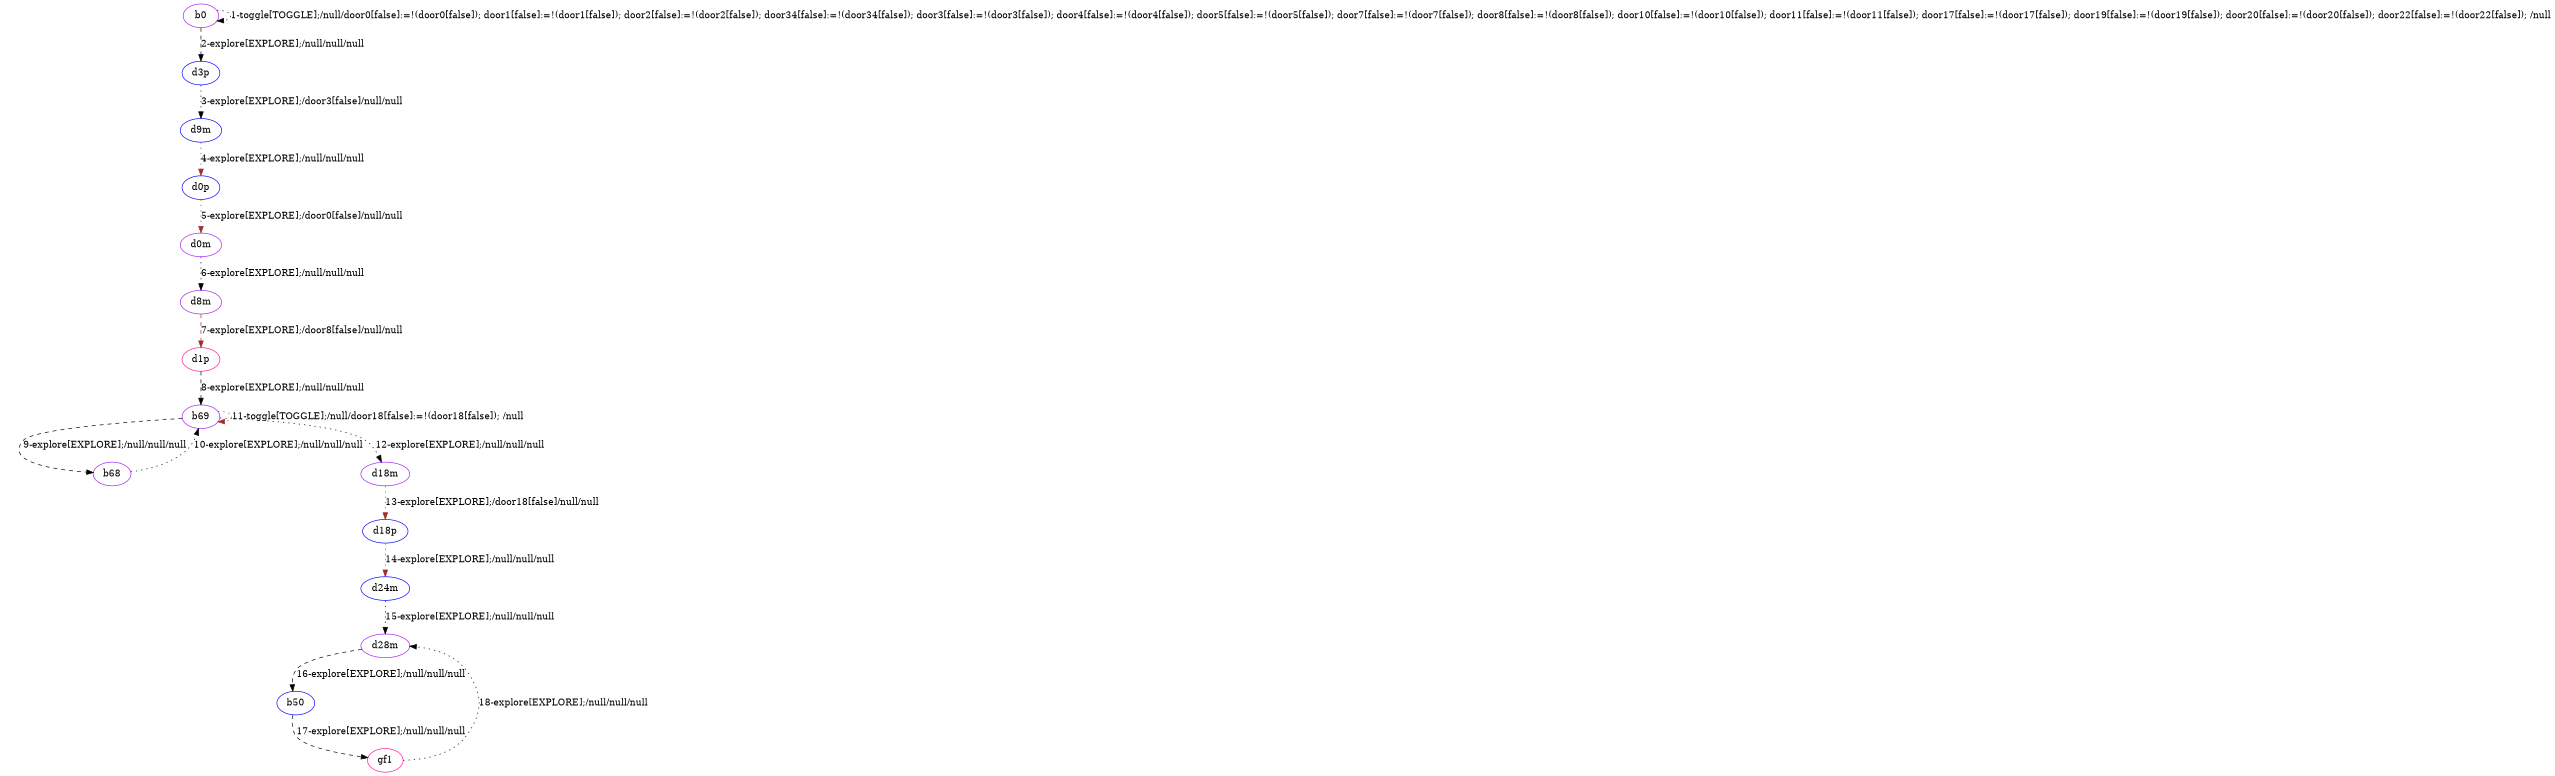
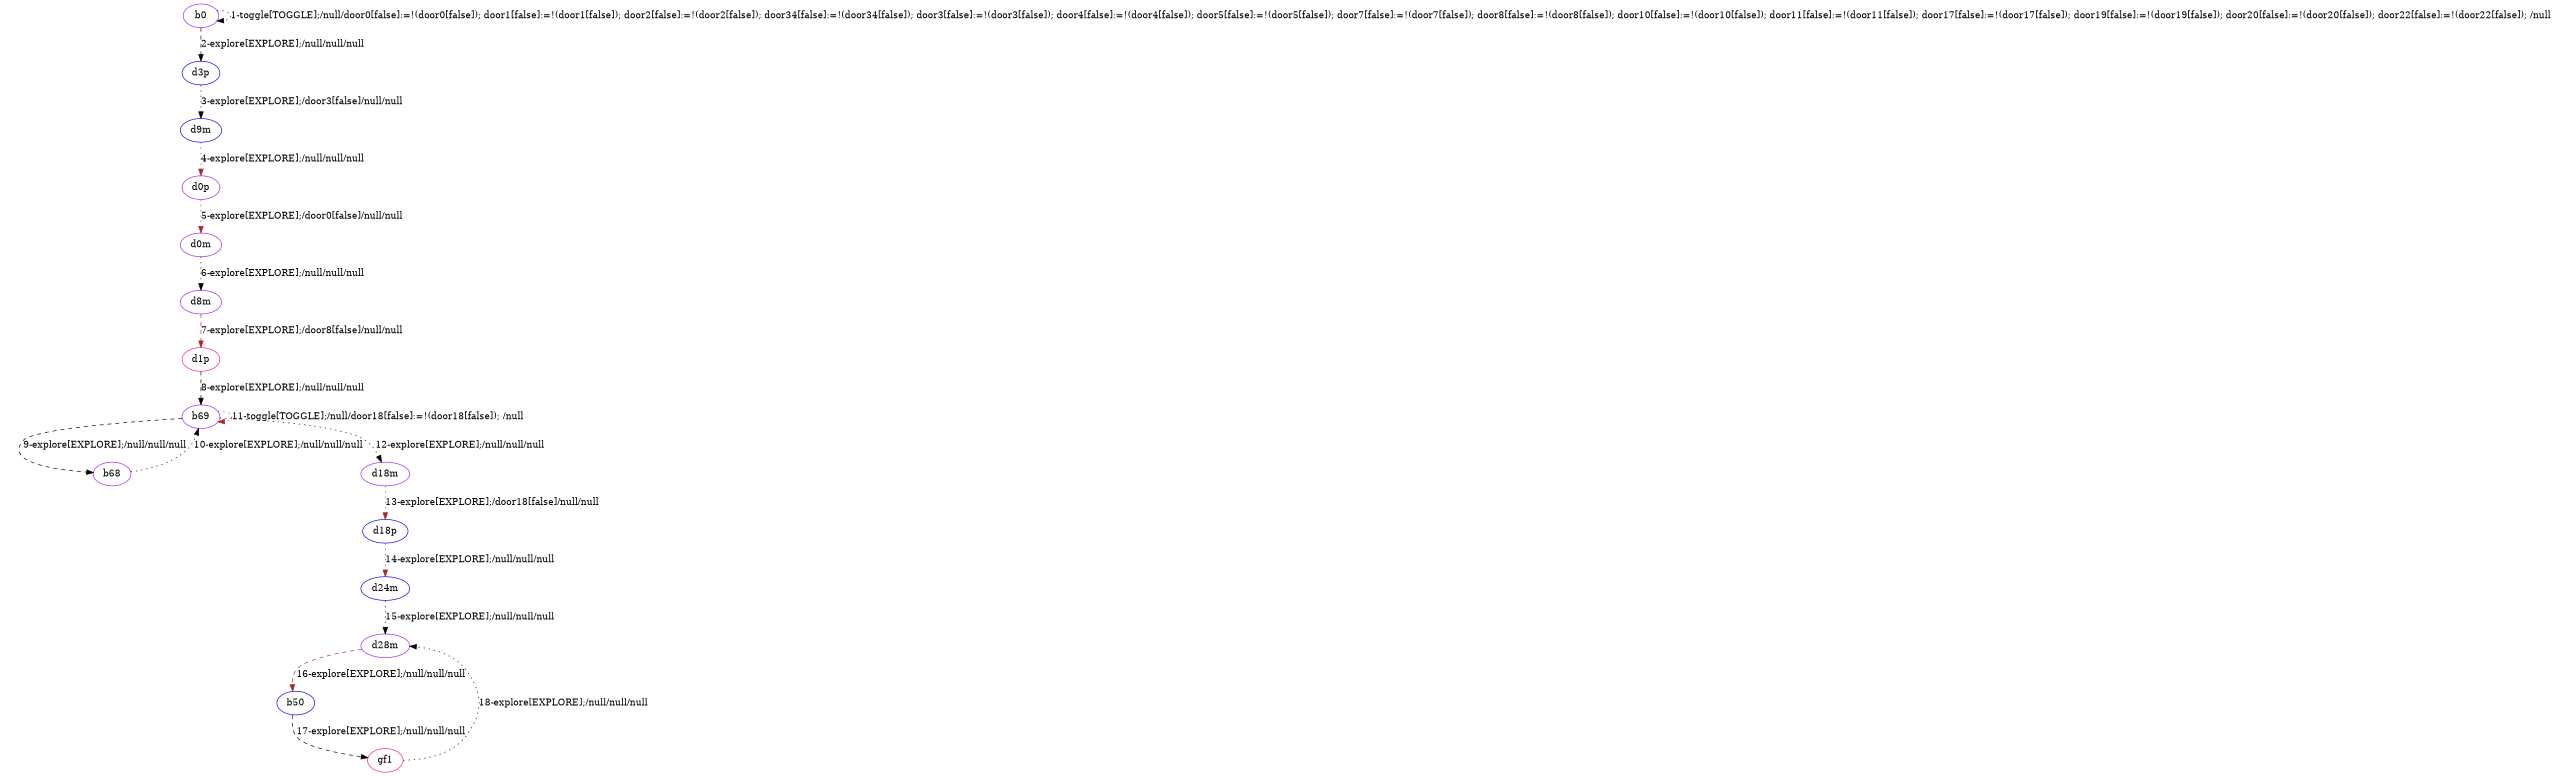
node "d0p": color blue -> purple
edge "d28m" -> "b50": color black -> brown
